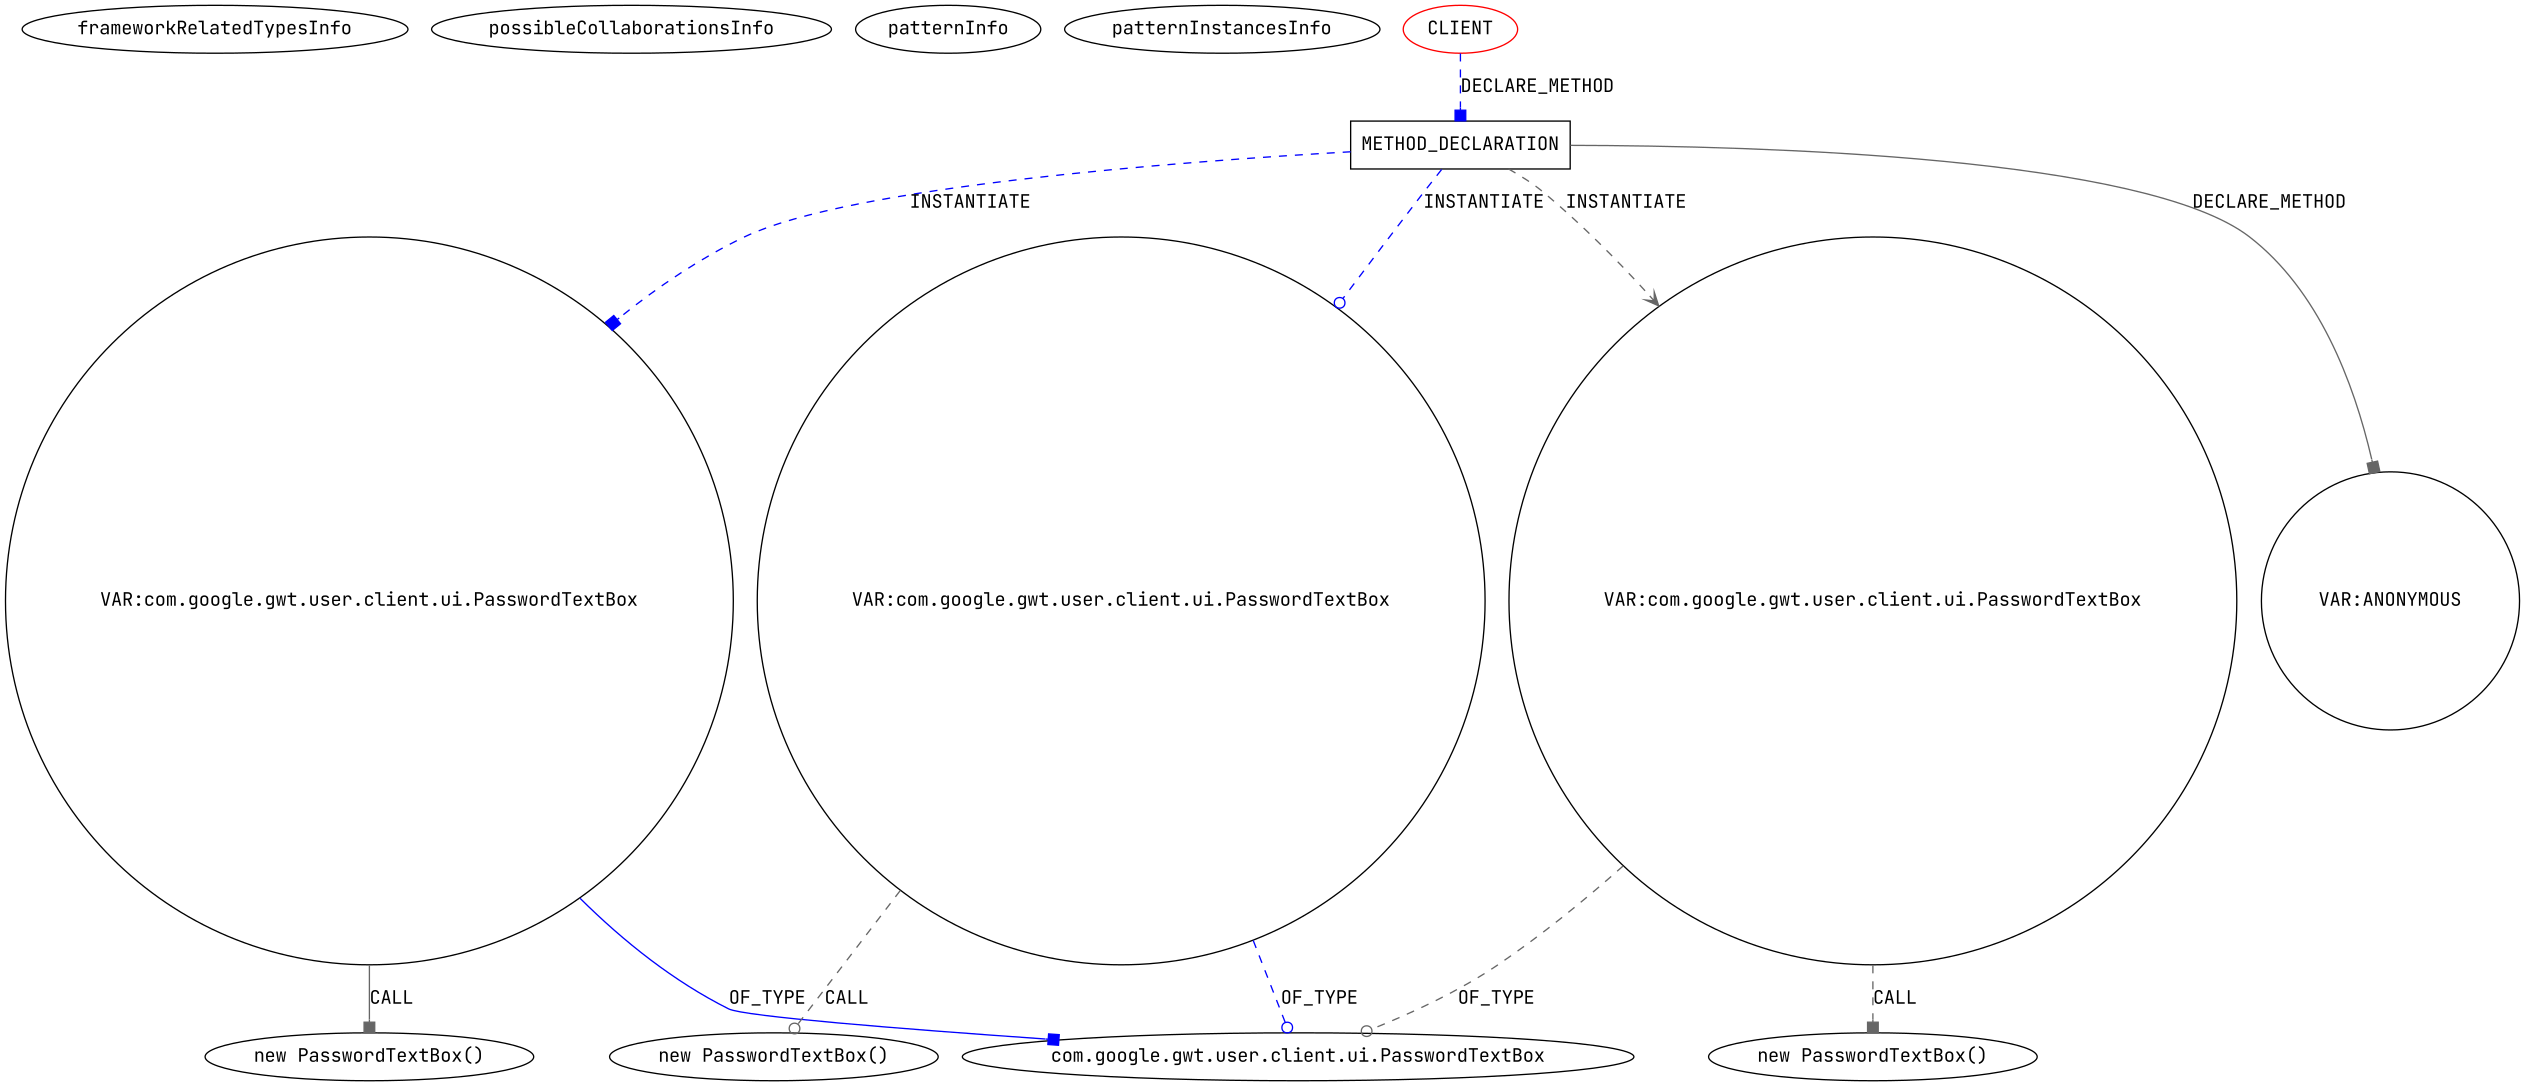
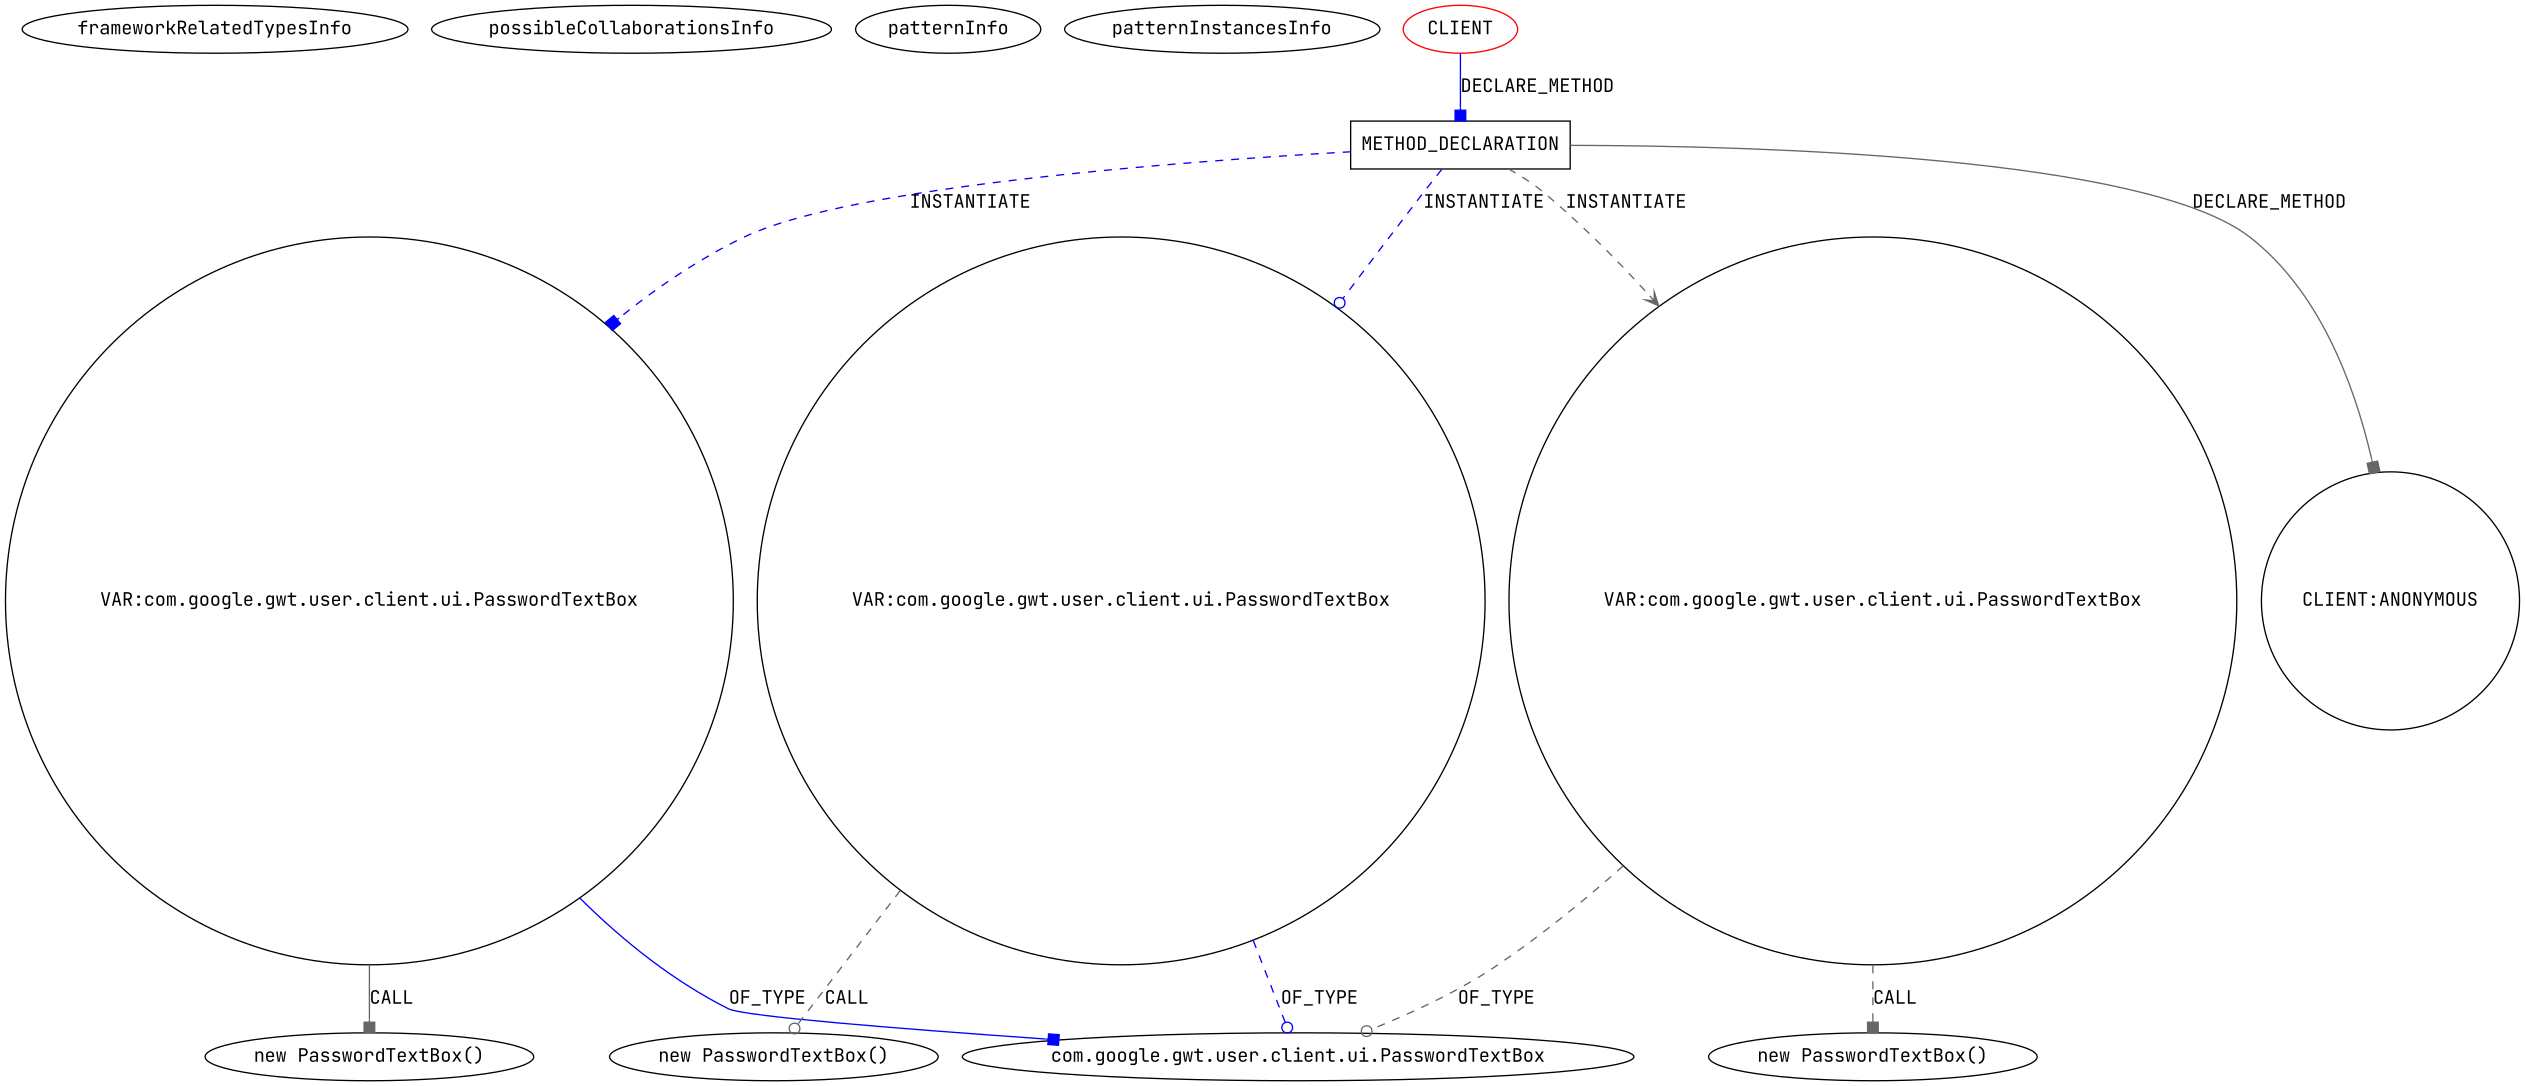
edge "CLIENT" -> "METHOD_DECLARATION": style dashed -> solid
node "VAR:ANONYMOUS": label "VAR:ANONYMOUS" -> "CLIENT:ANONYMOUS"
